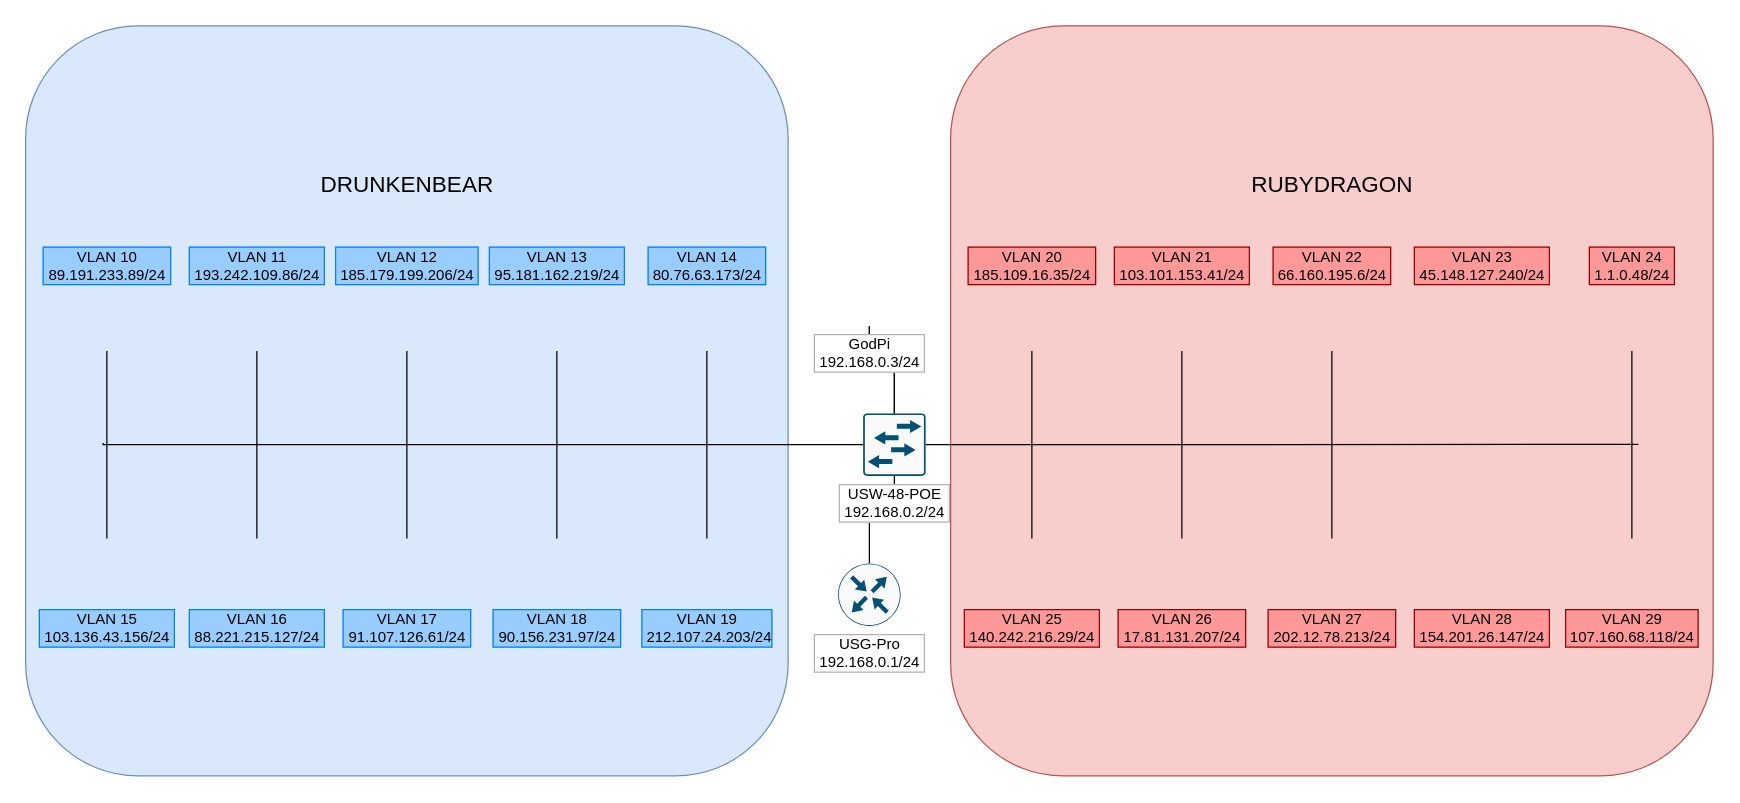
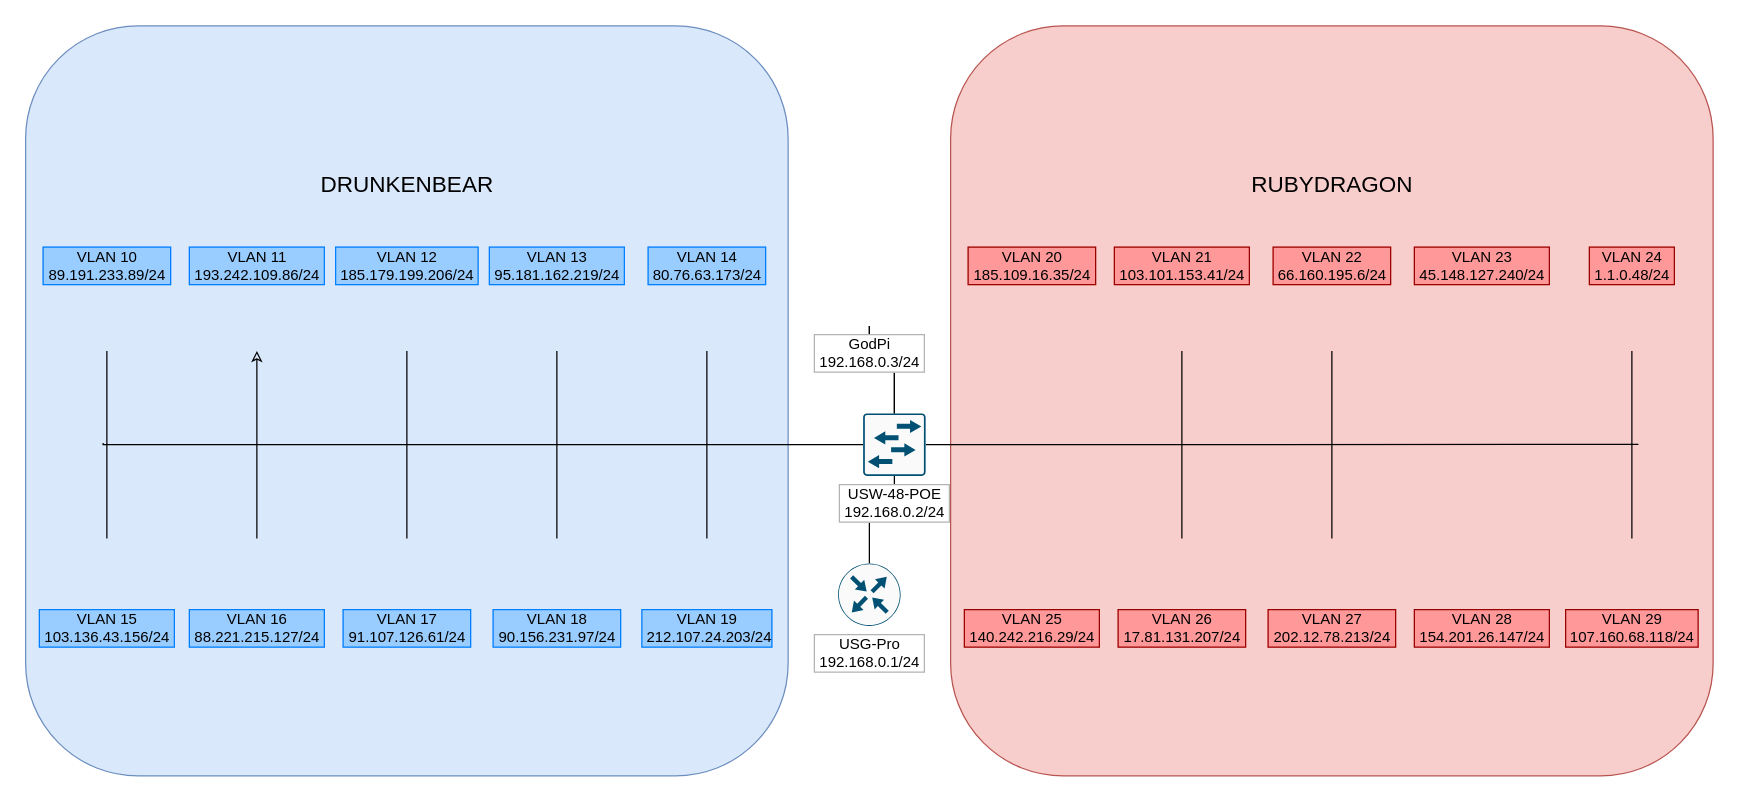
edge "VLAN 11 193.242.109.86/24" -- "VLAN 16 88.221.215.127/24": arrowhead none -> classic
edge "VLAN 20 185.109.16.35/24" -- "VLAN 25 140.242.216.29/24": removed
